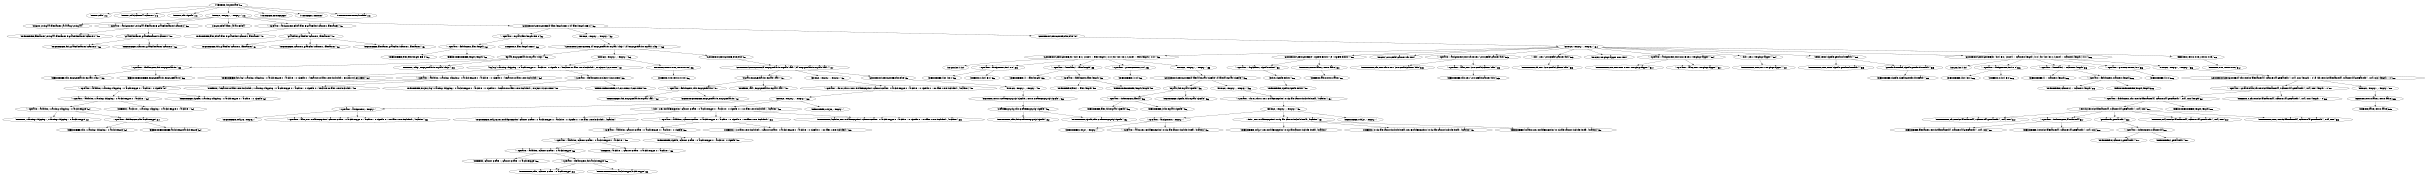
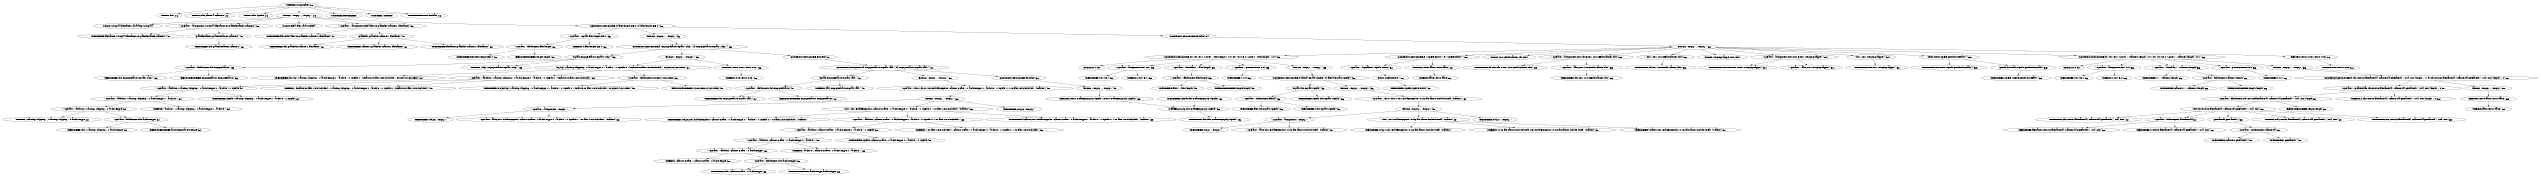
node "(IDENTIFIER,scanners,grabFileNames(scanners))": removed
node "(IDENTIFIER,i,i < files.length)": removed
edge "(createEmptyZip,this.createEmptyZip(zipFile))" -> "(IDENTIFIER,zipFile,this.createEmptyZip(zipFile))": reversed
